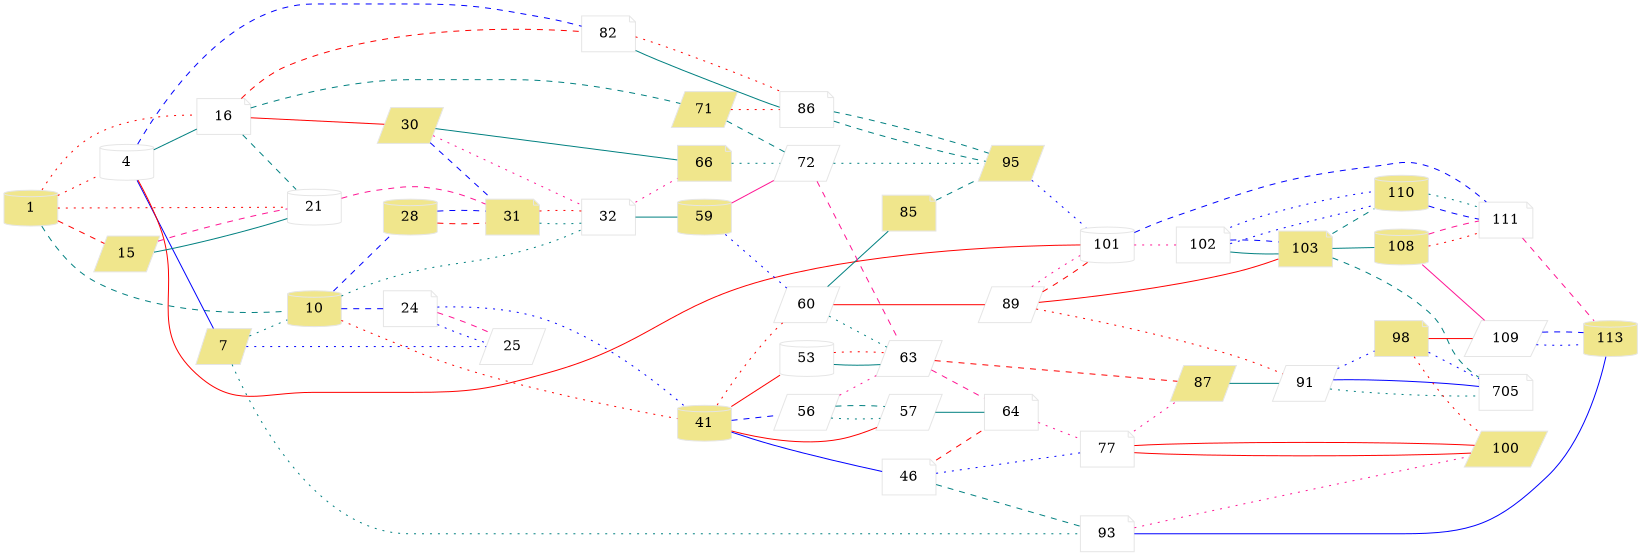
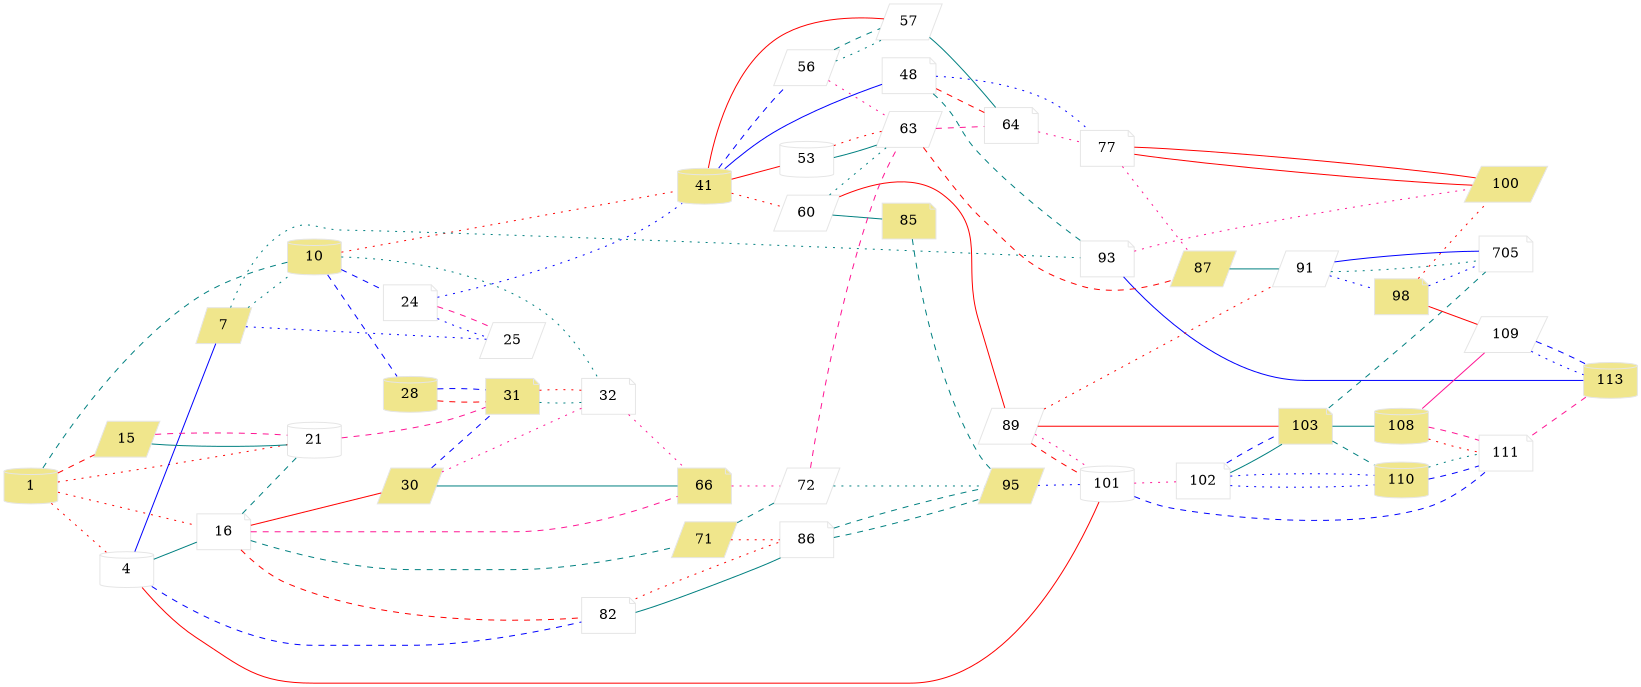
edge "66" -- "72": color teal -> deeppink
node "59": removed
node "46": label "46" -> "48"
edge "66" -- "16": added
